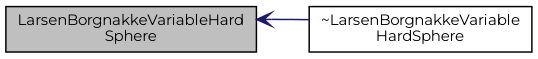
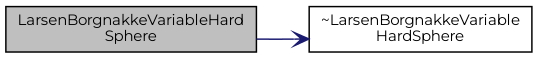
edge "~LarsenBorgnakkeVariable HardSphere" -> "LarsenBorgnakkeVariableHard Sphere": reversed
